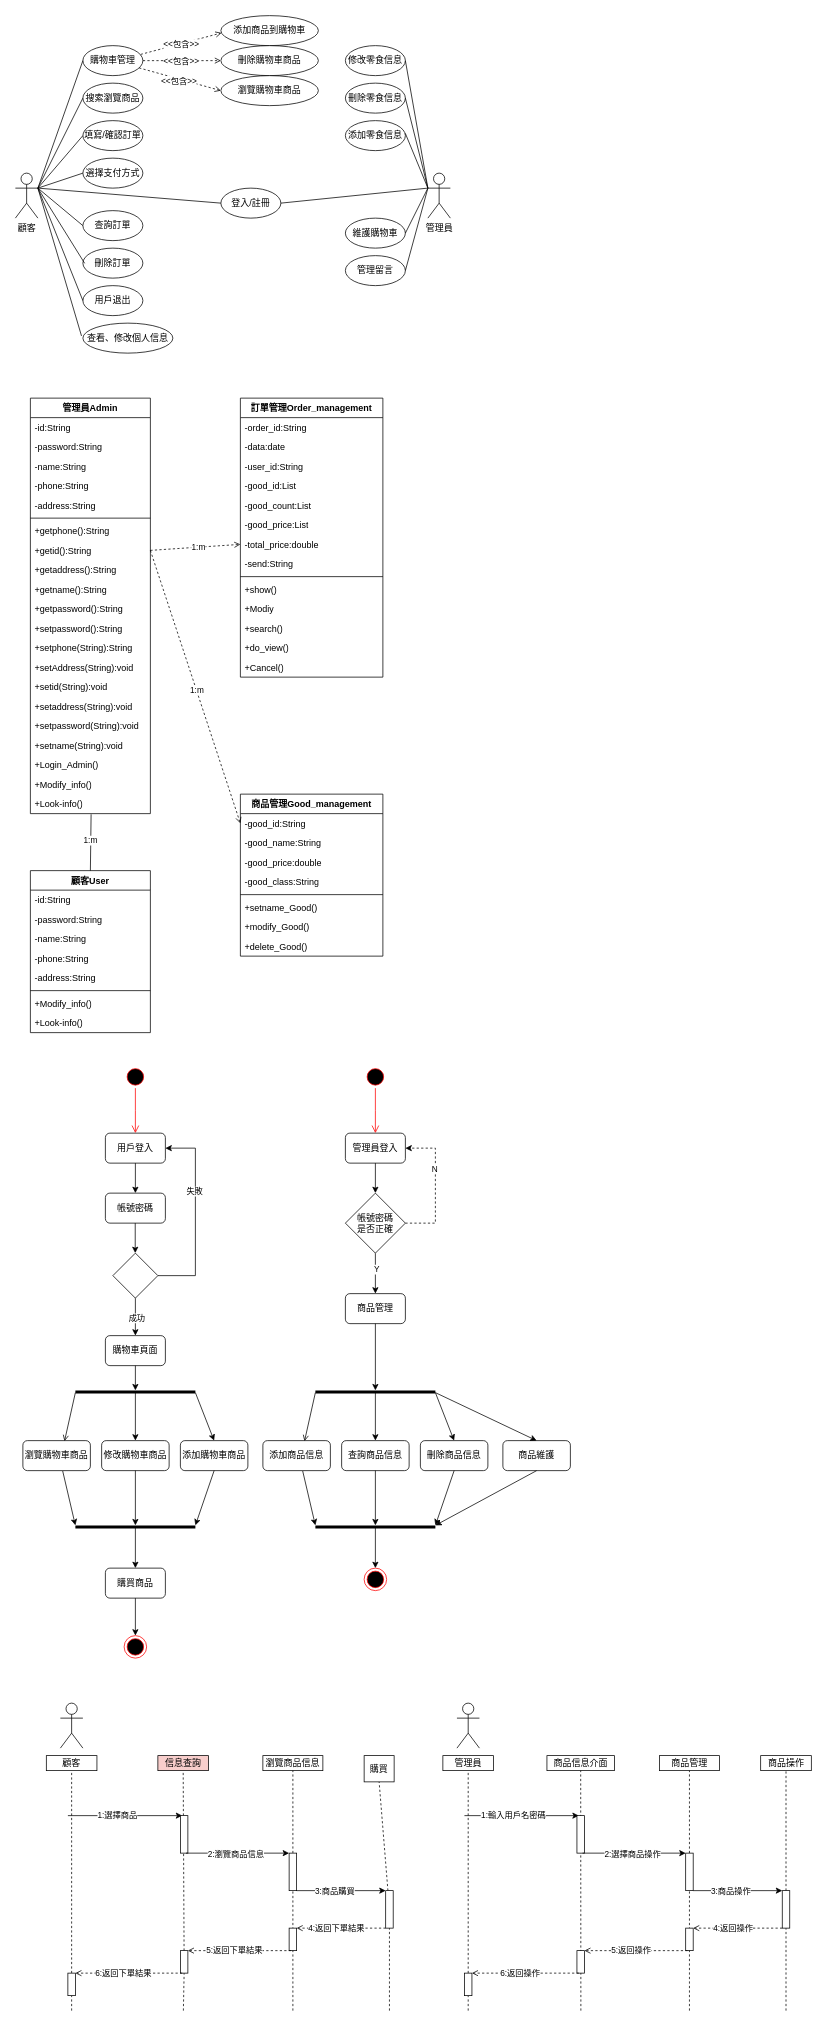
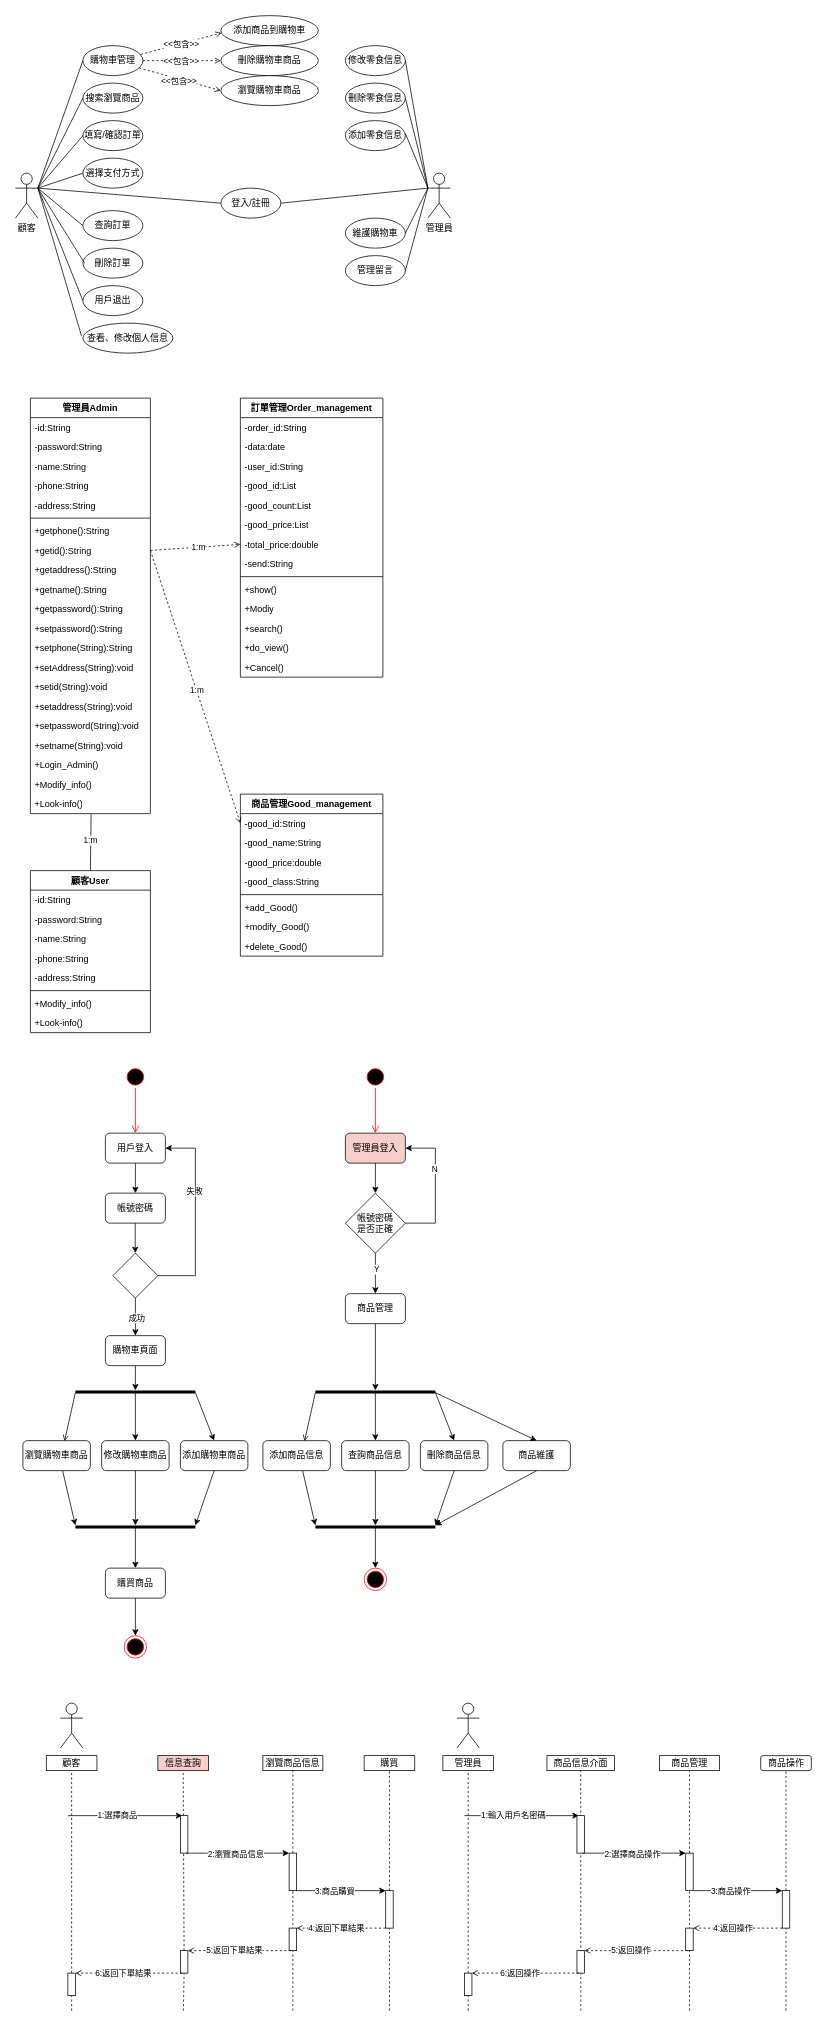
node "+setname_Good()": label "+setname_Good()" -> "+add_Good()"
node "管理員登入": fillcolor #ffffff -> #f8cecc
edge "帳號密碼是否正確" -> "管理員登入": style dashed -> solid
node "商品操作": shape rectangle -> rounded rectangle
node "購買": size 30x26 -> 51x15
